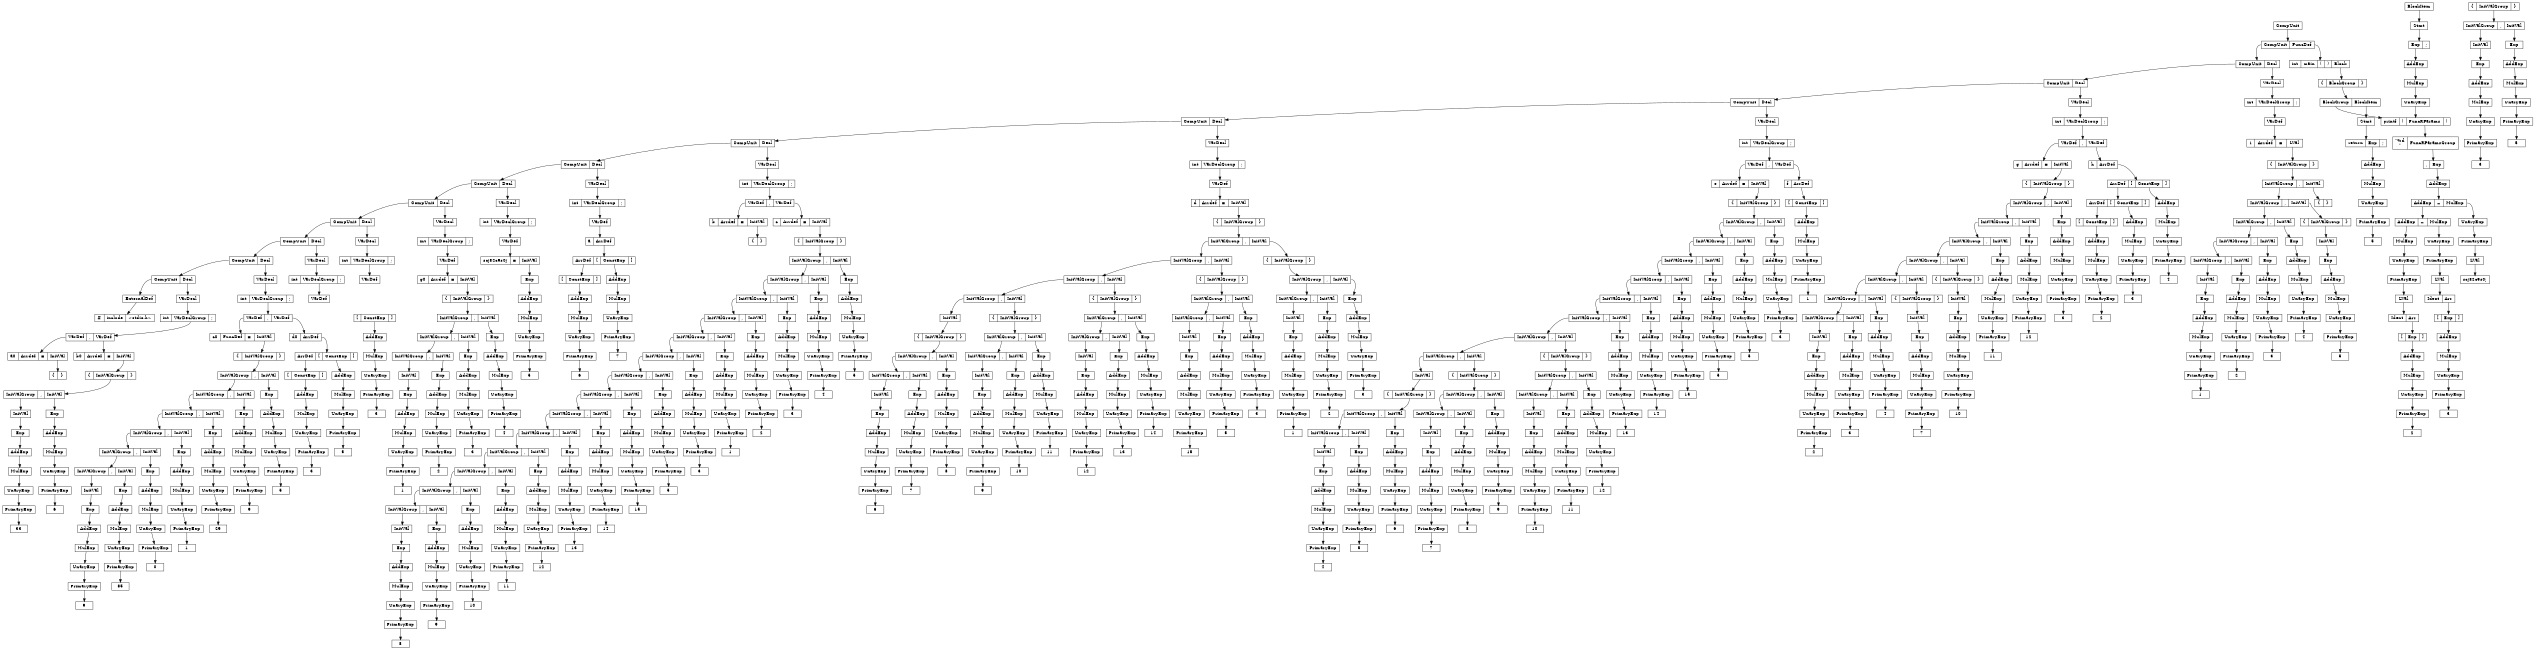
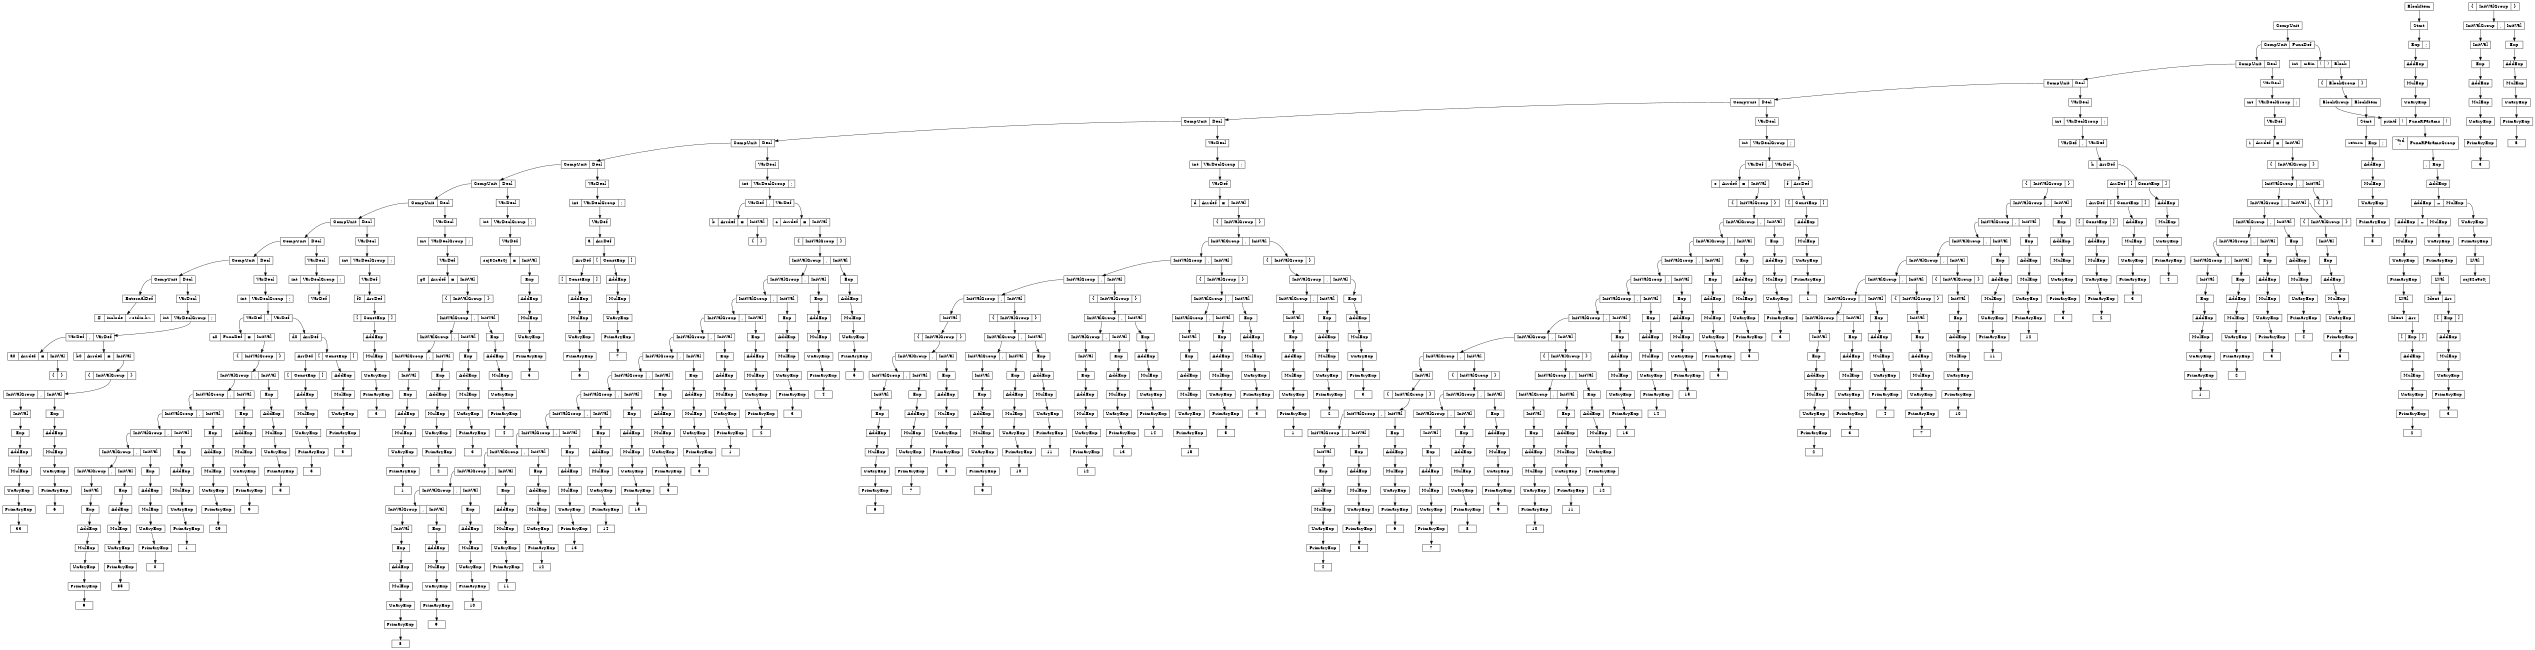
node "i": text "LVal" -> "InitVal"
node "g": removed
node "f0": added
